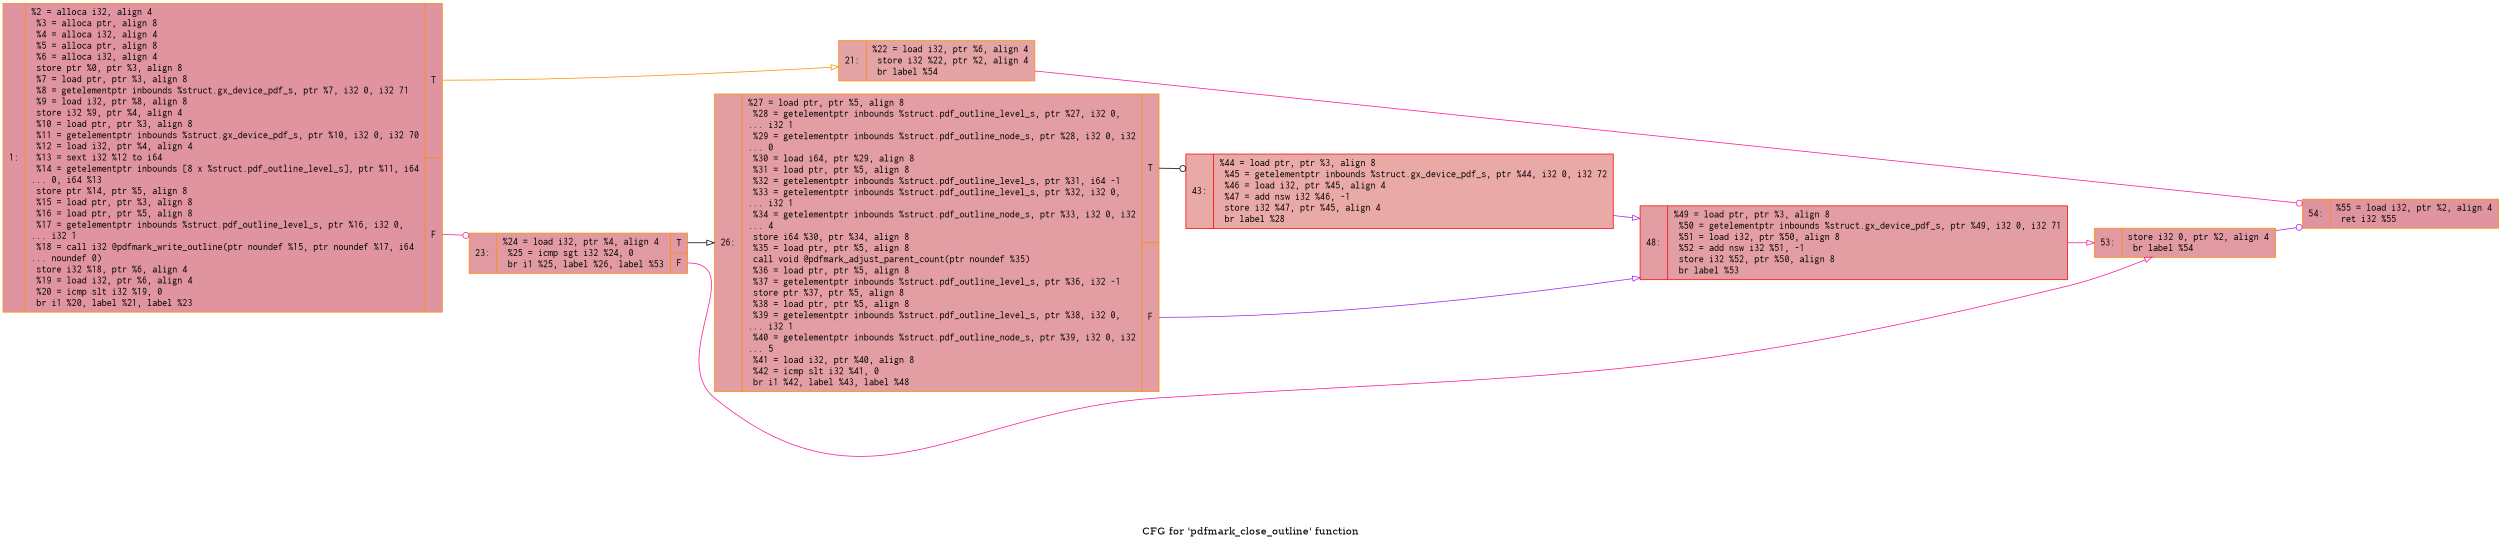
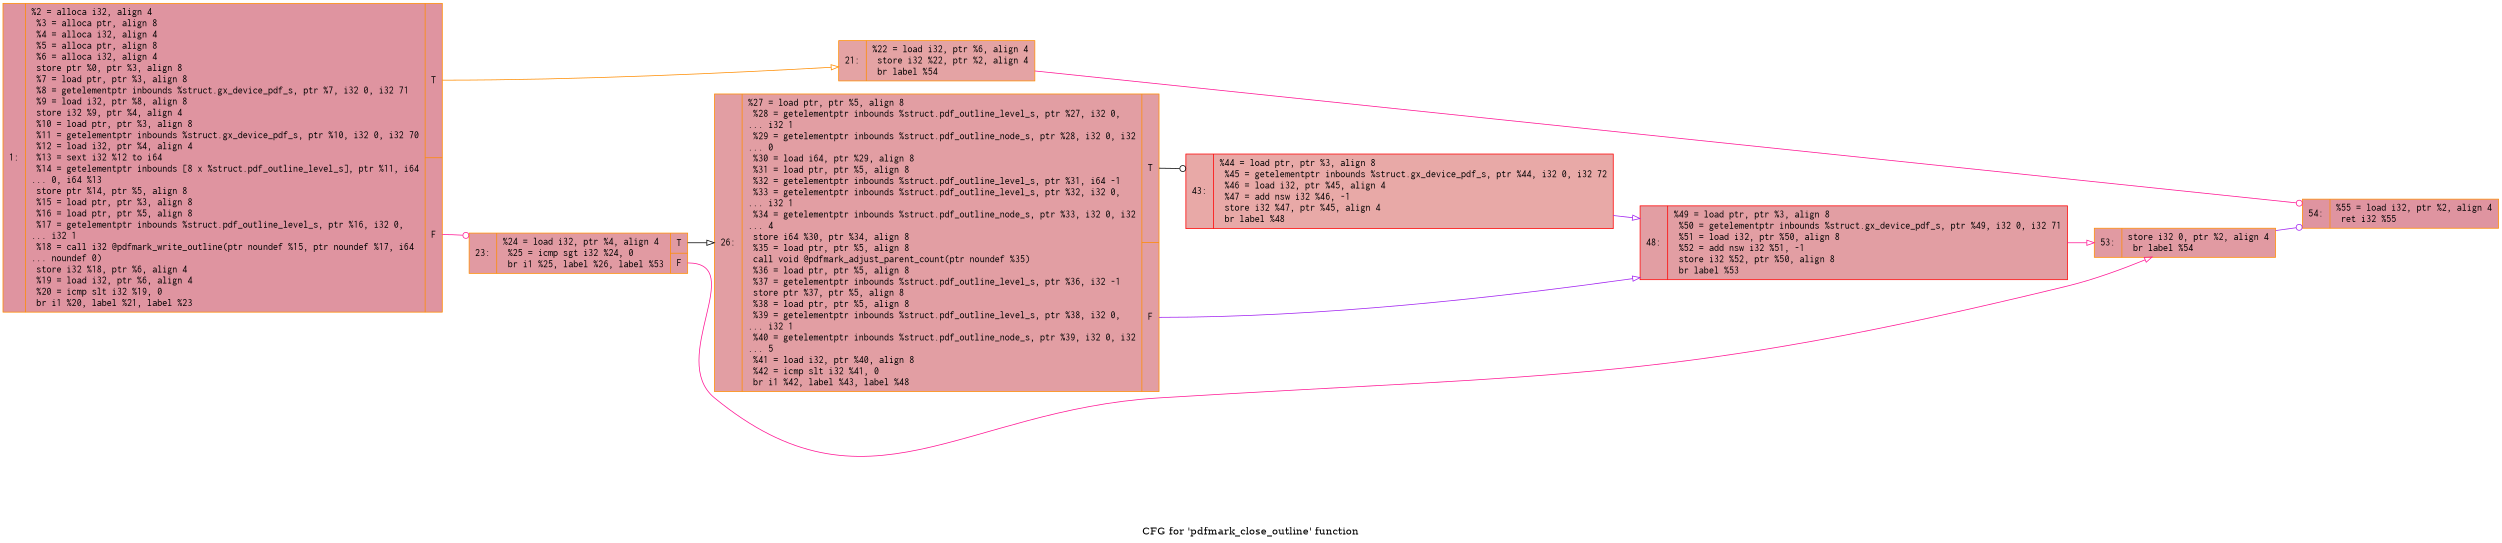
node "43:": text "br label %28" -> "br label %48"
